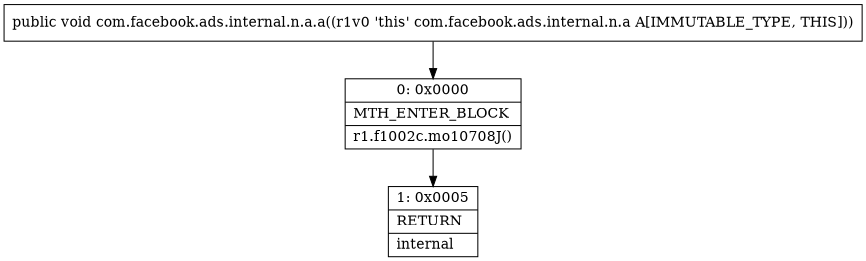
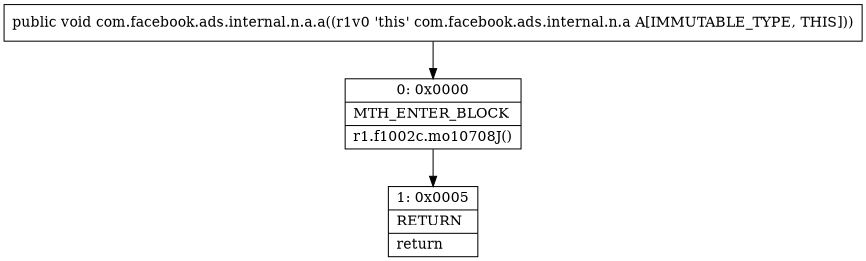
node "1: 0x0005": text "internal" -> "return"
